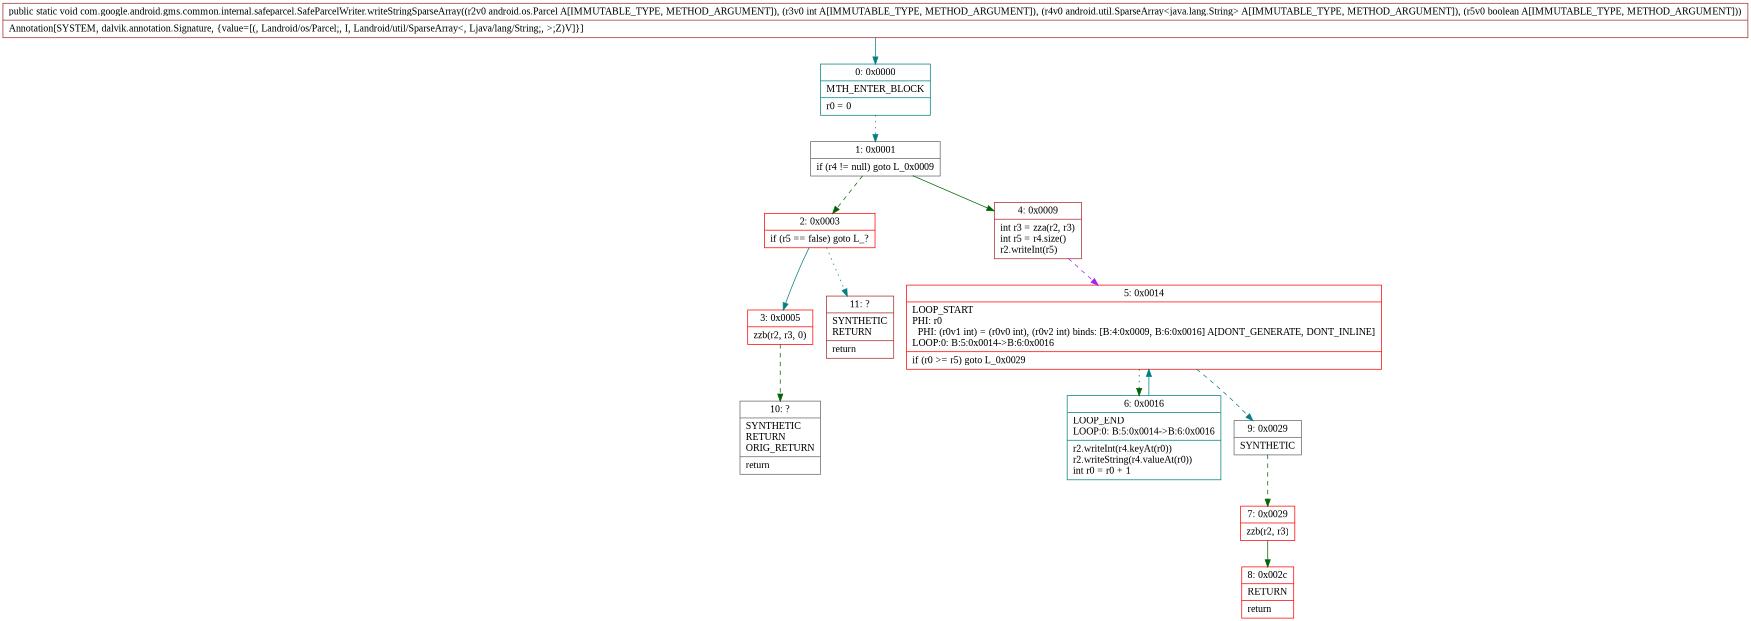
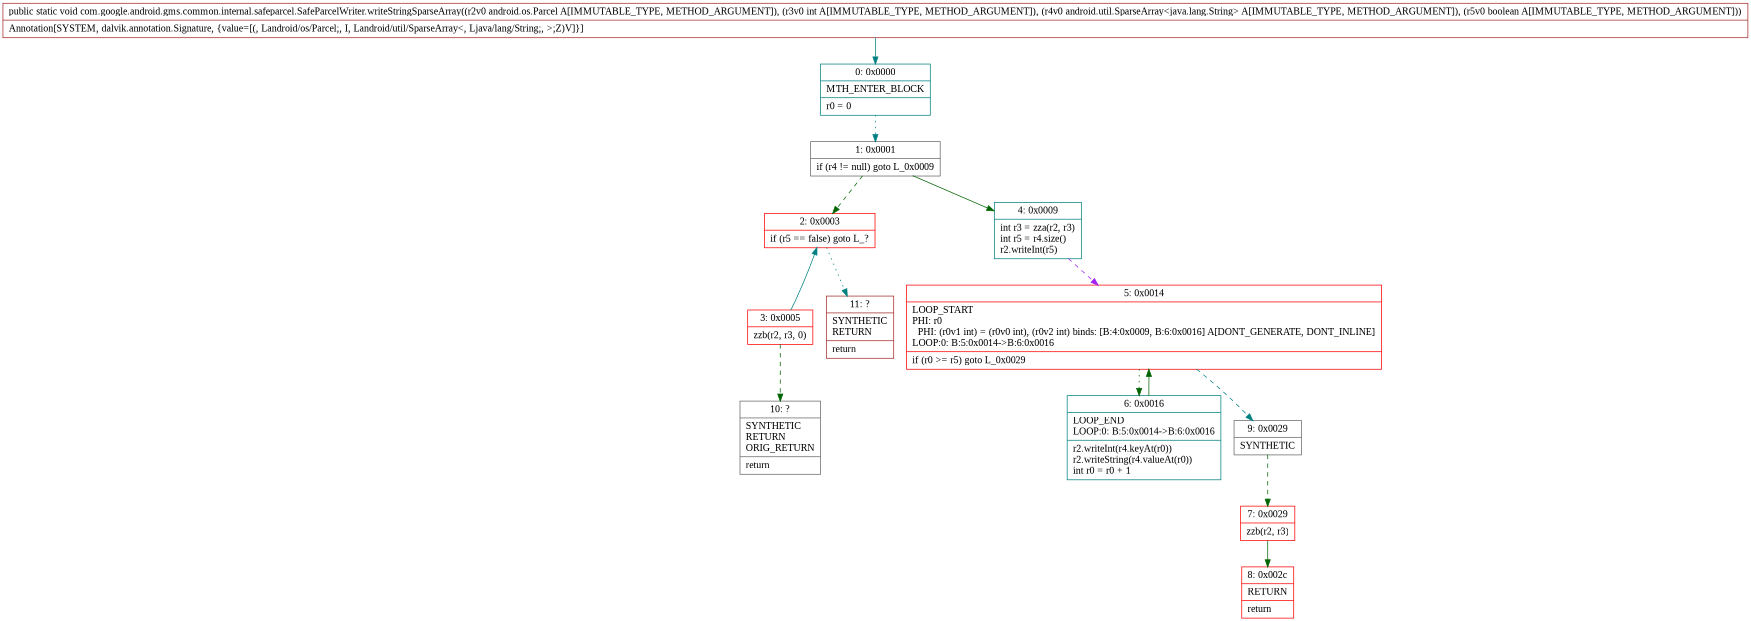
node "4: 0x0009": color brown -> teal
edge "2: 0x0003" -> "3: 0x0005": reversed
edge "6: 0x0016" -> "5: 0x0014": color teal -> darkgreen
